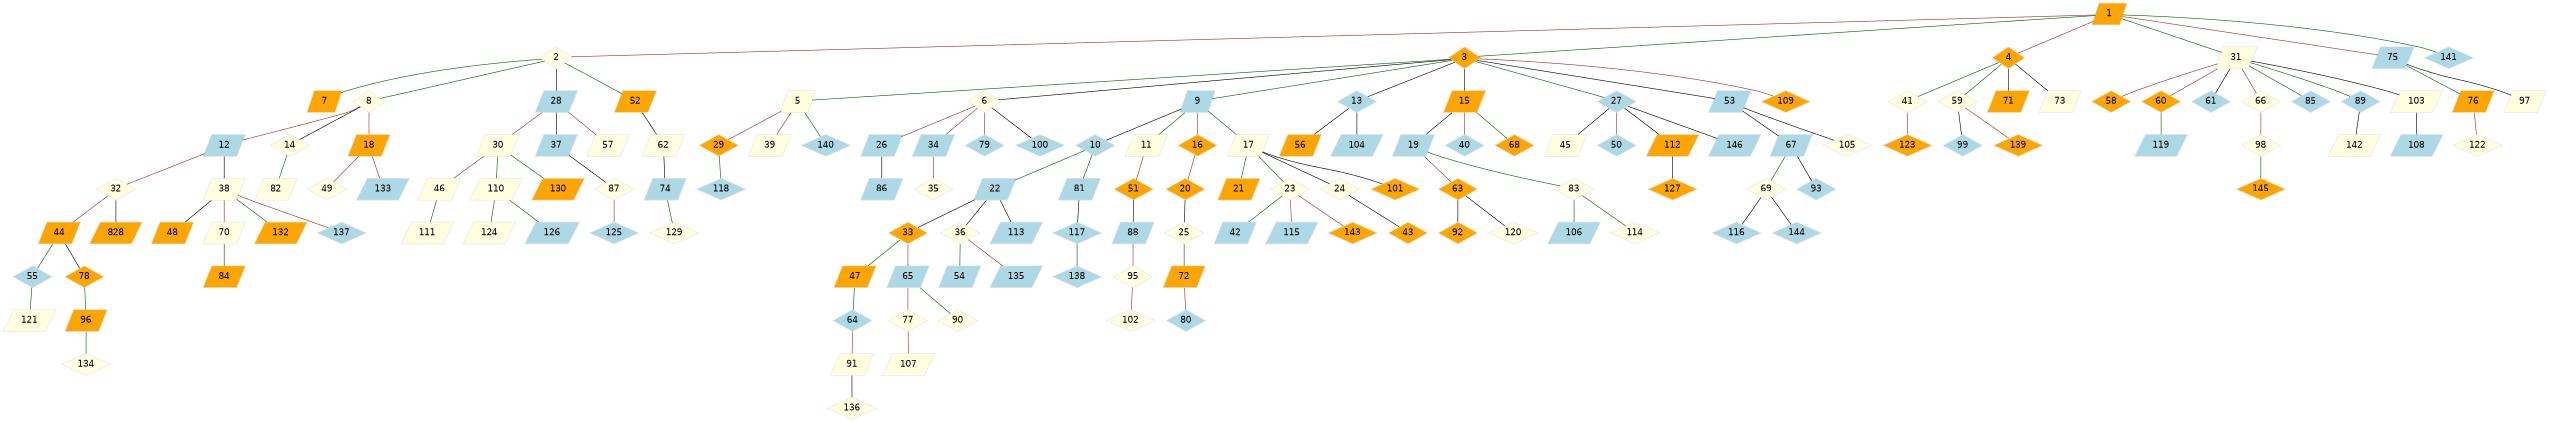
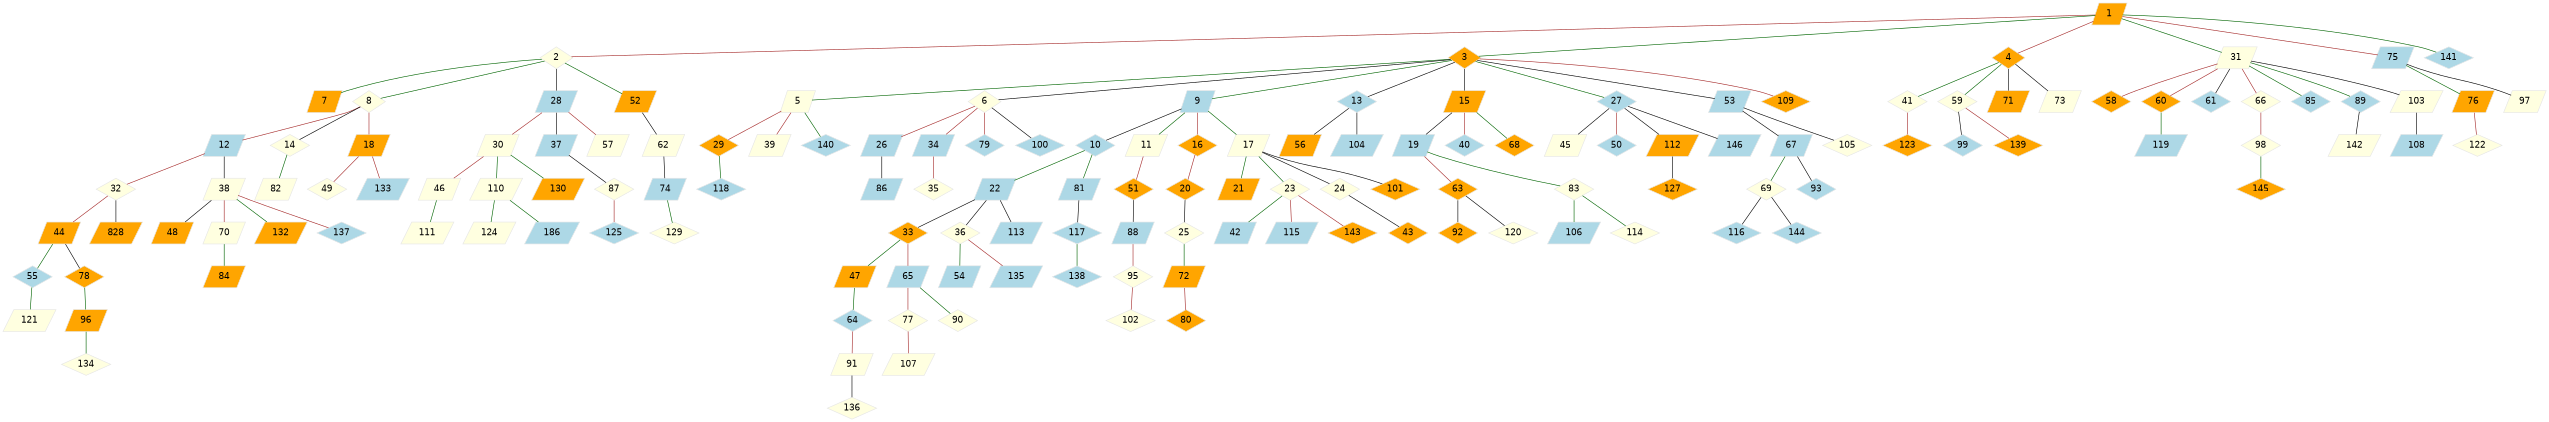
node "126": label "126" -> "186"
node "80": fillcolor lightblue -> orange
